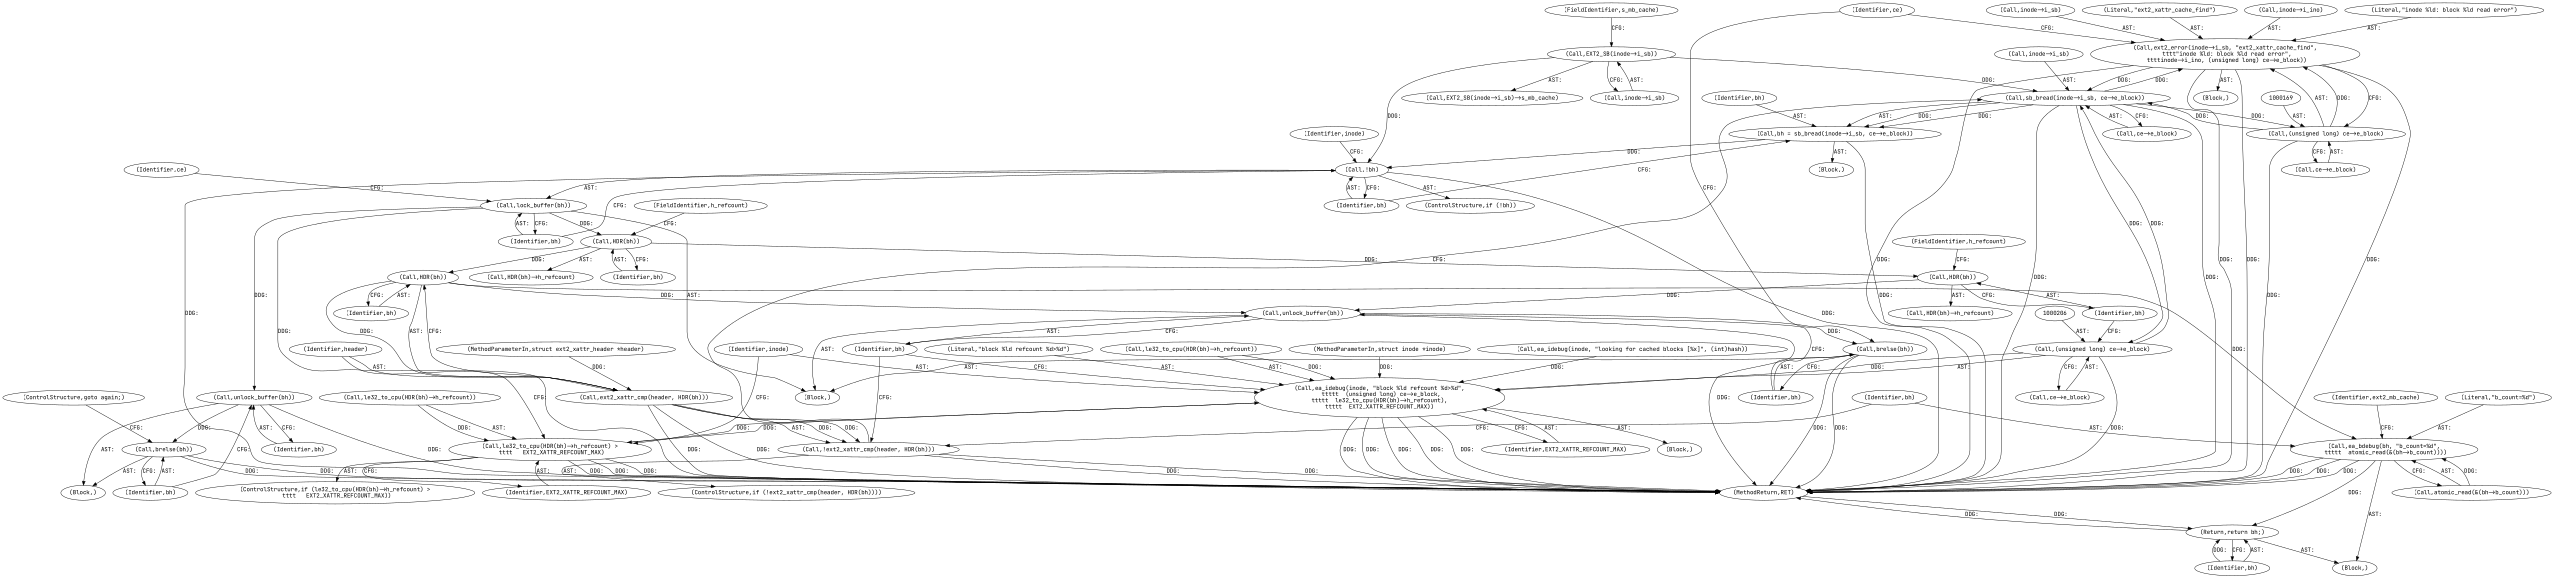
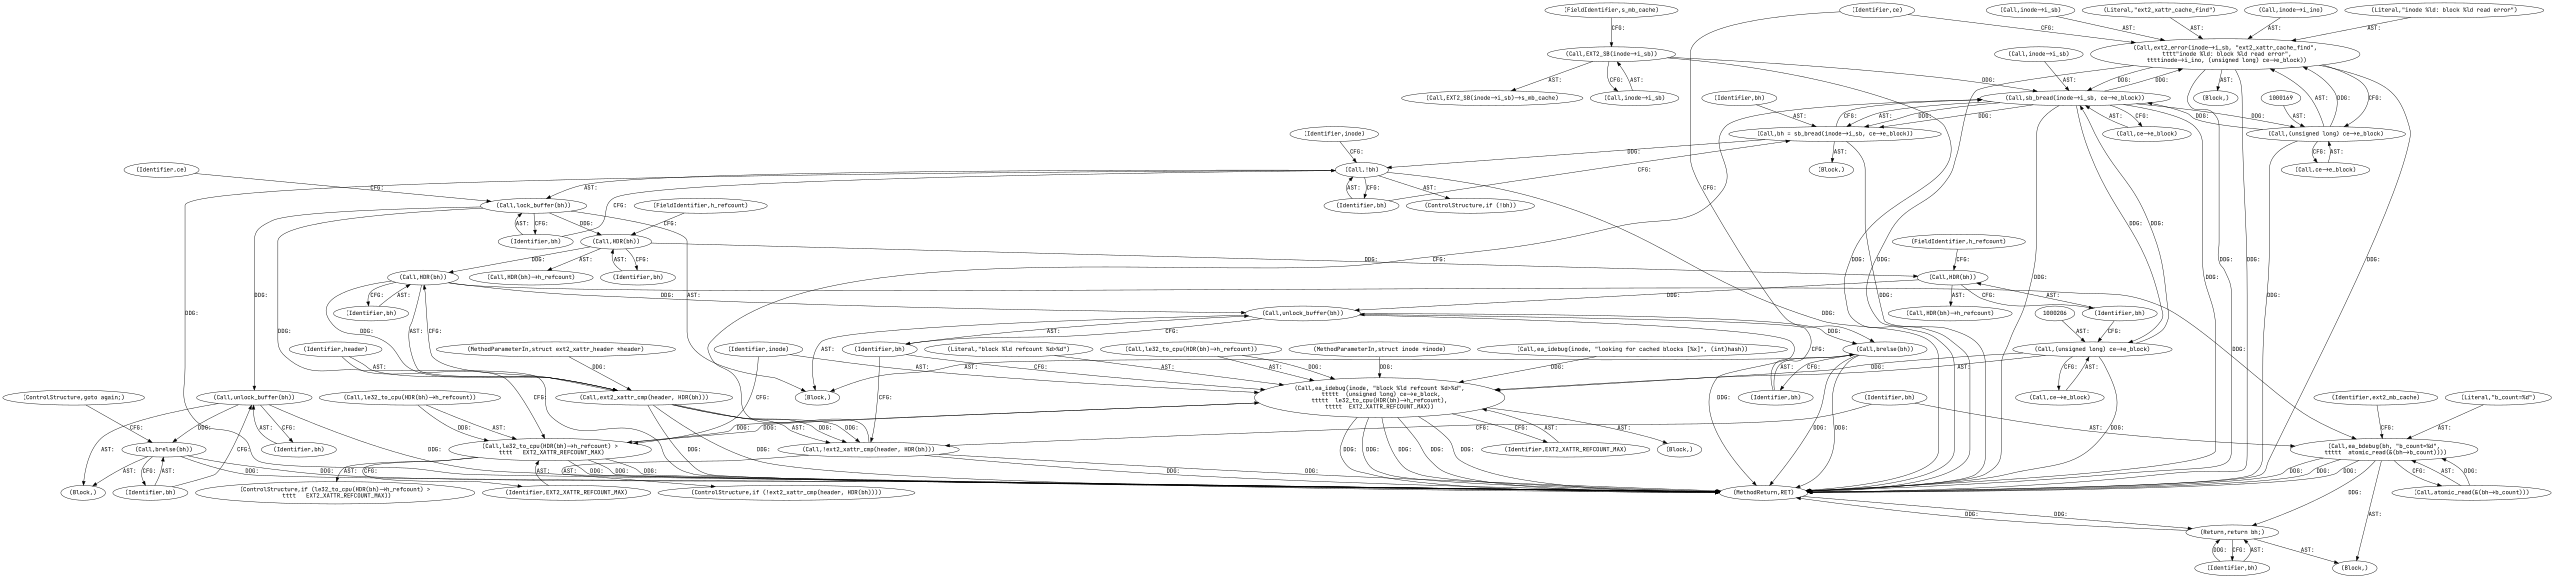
edge "(Call,EXT2_SB(inode->i_sb))" -> "(Call,!bh)": now "(Call,EXT2_SB(inode->i_sb))" -> "(MethodReturn,RET)"
edge "(Call,bh = sb_bread(inode->i_sb, ce->e_block))" -> "(Call,sb_bread(inode->i_sb, ce->e_block))": added, label "CFG:"
